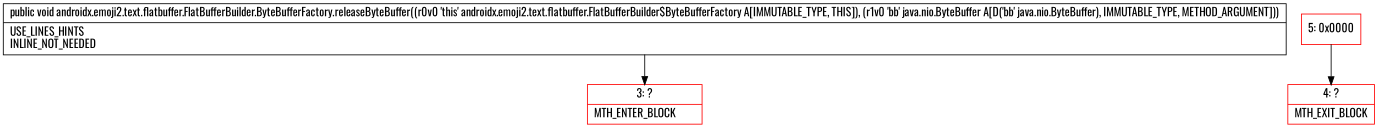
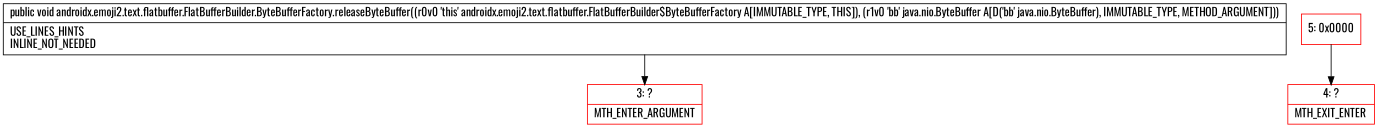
node "3: ?": text "MTH_ENTER_BLOCK" -> "MTH_ENTER_ARGUMENT"
node "4: ?": text "MTH_EXIT_BLOCK" -> "MTH_EXIT_ENTER"
